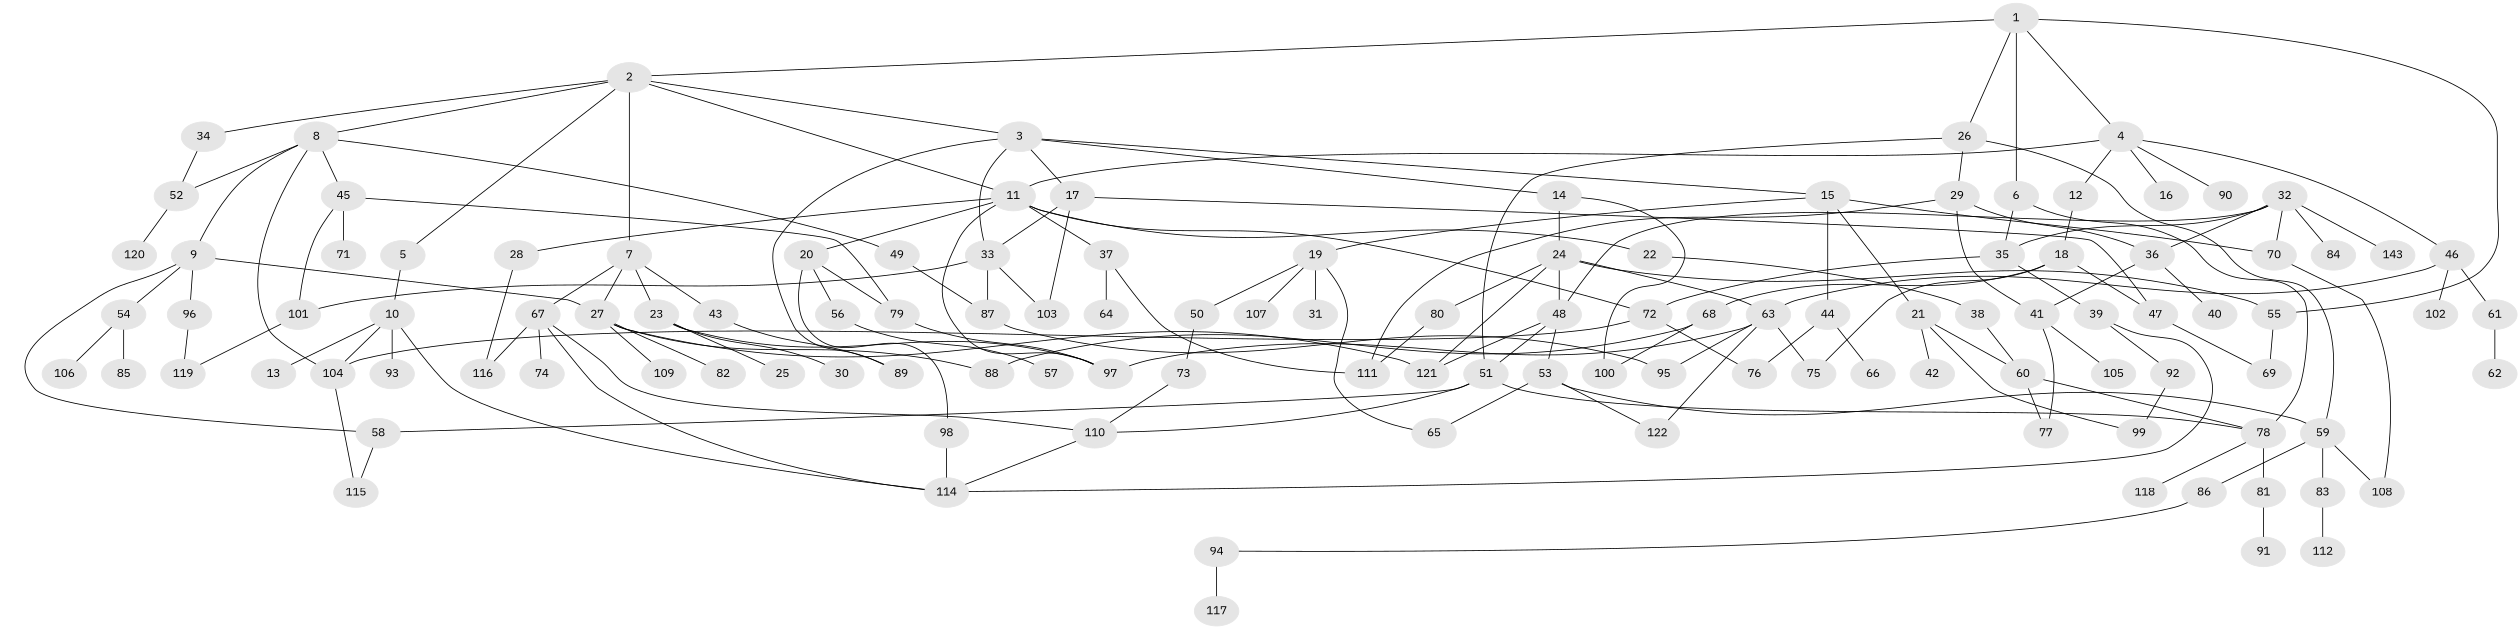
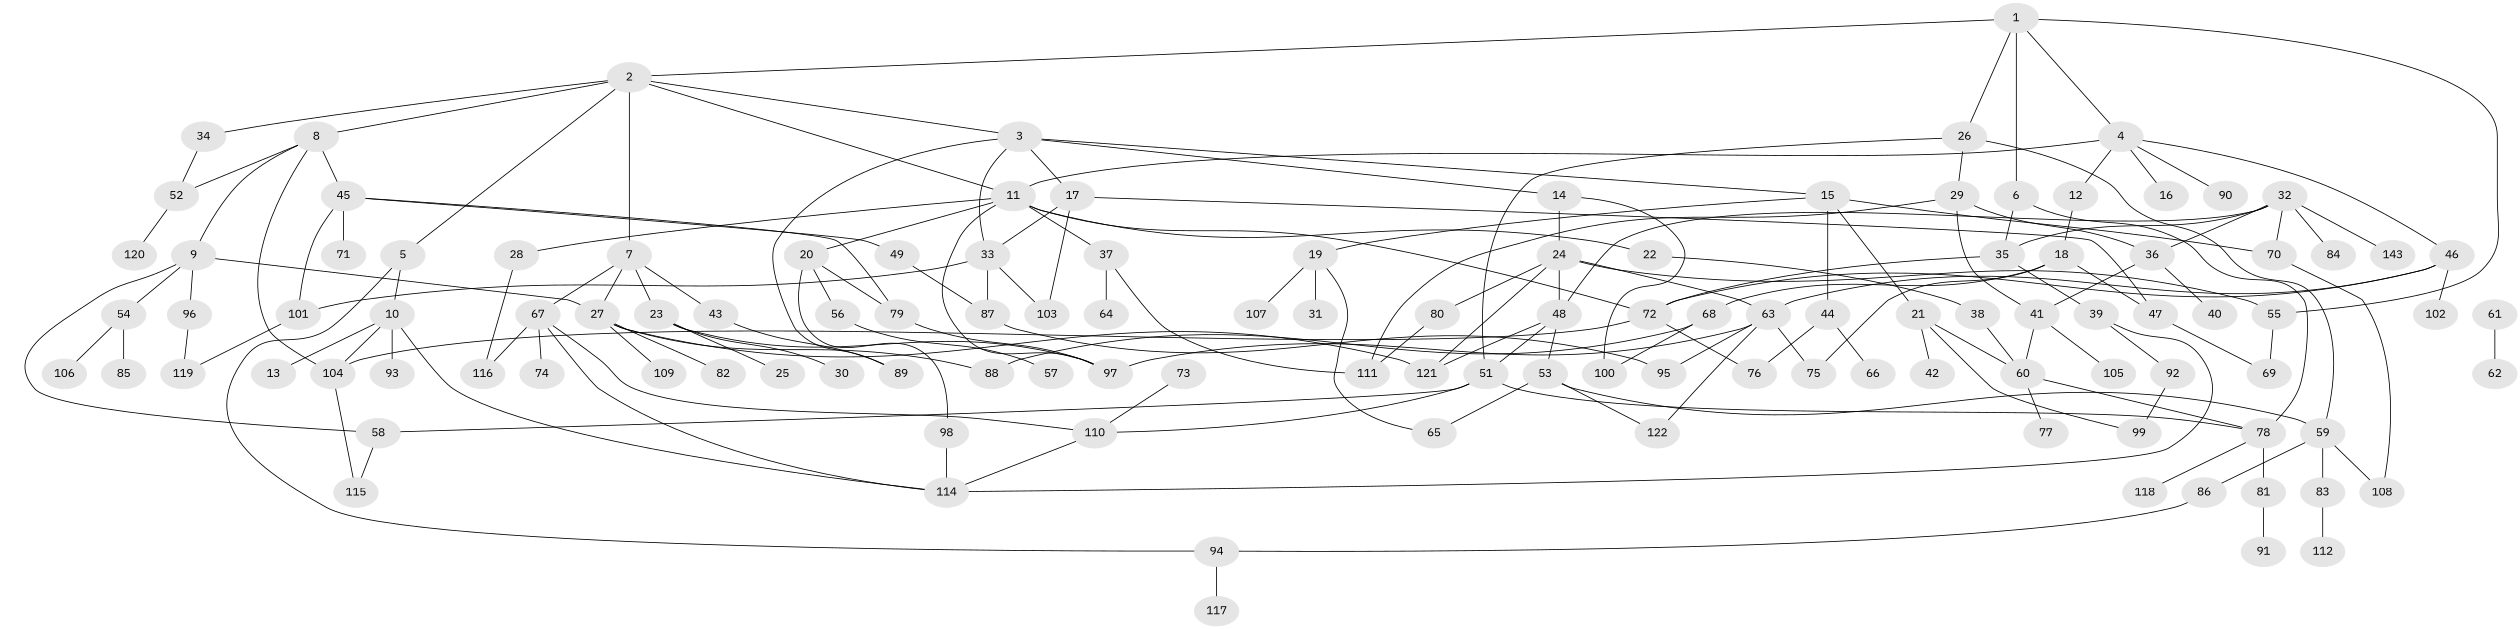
edge "8" -- "49": now "45" -- "49"
edge "46" -- "61": now "46" -- "72"
node "50": removed
edge "41" -- "77": now "41" -- "60"
edge "5" -- "94": added
